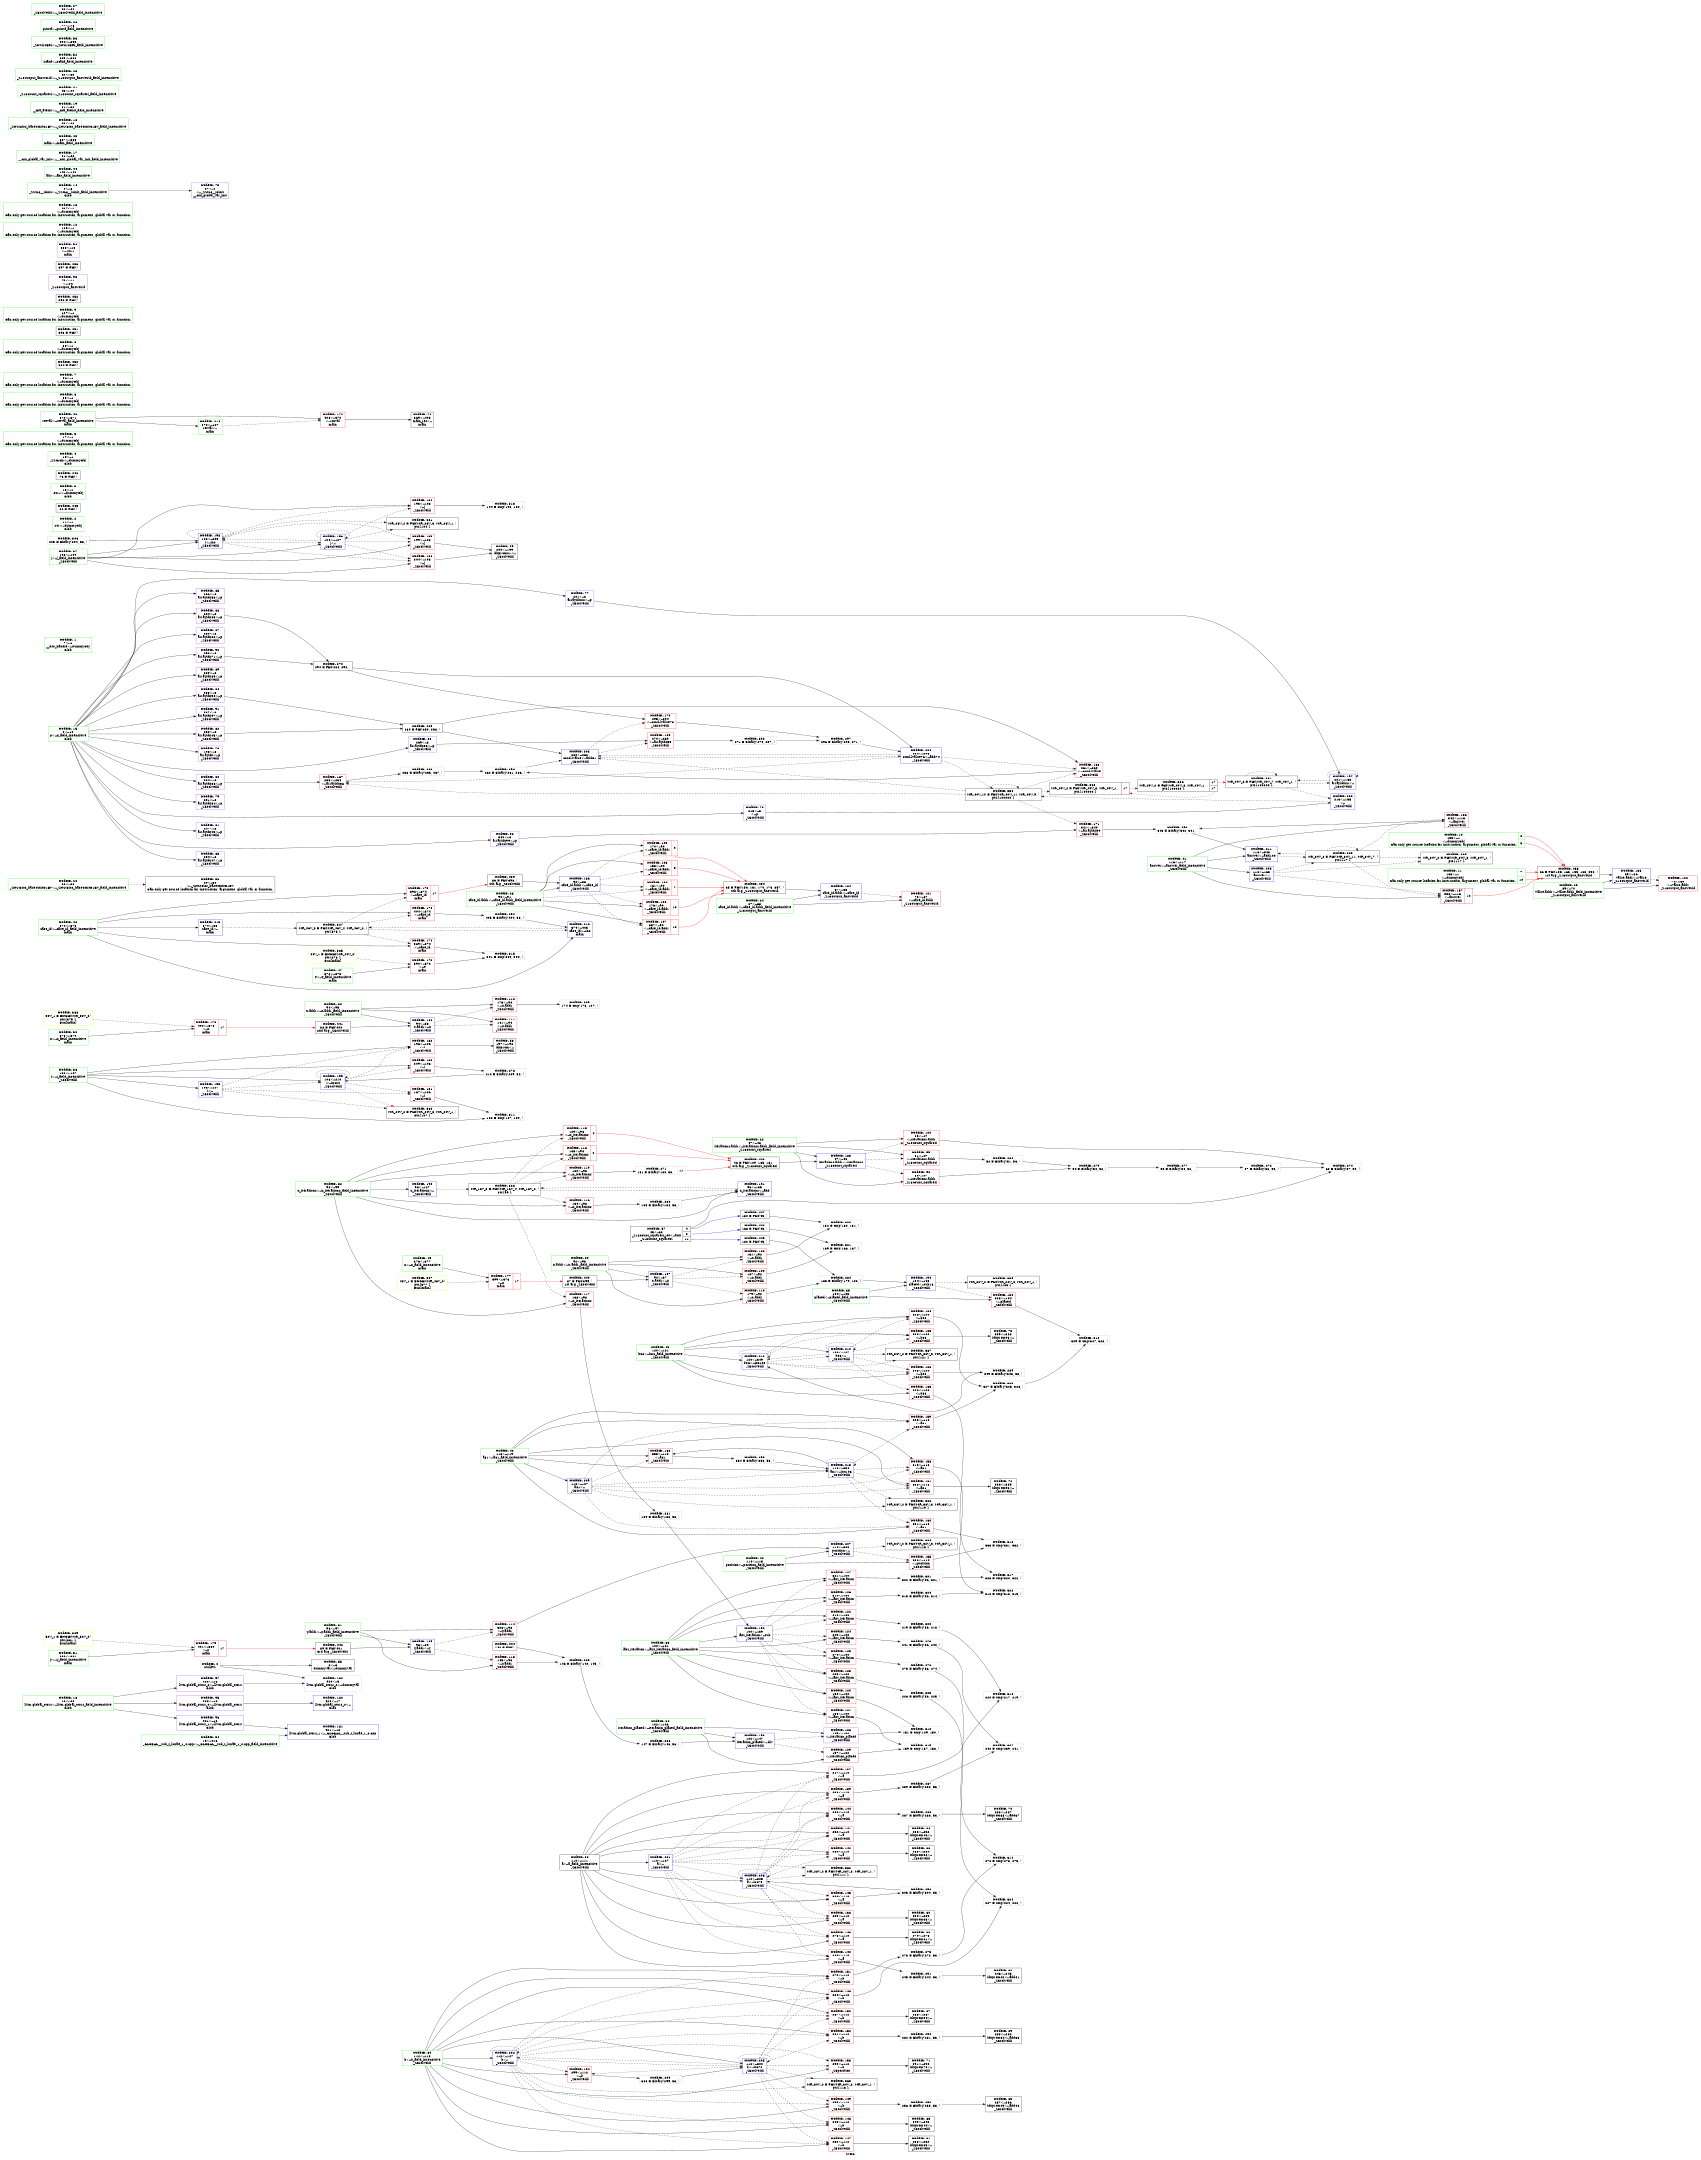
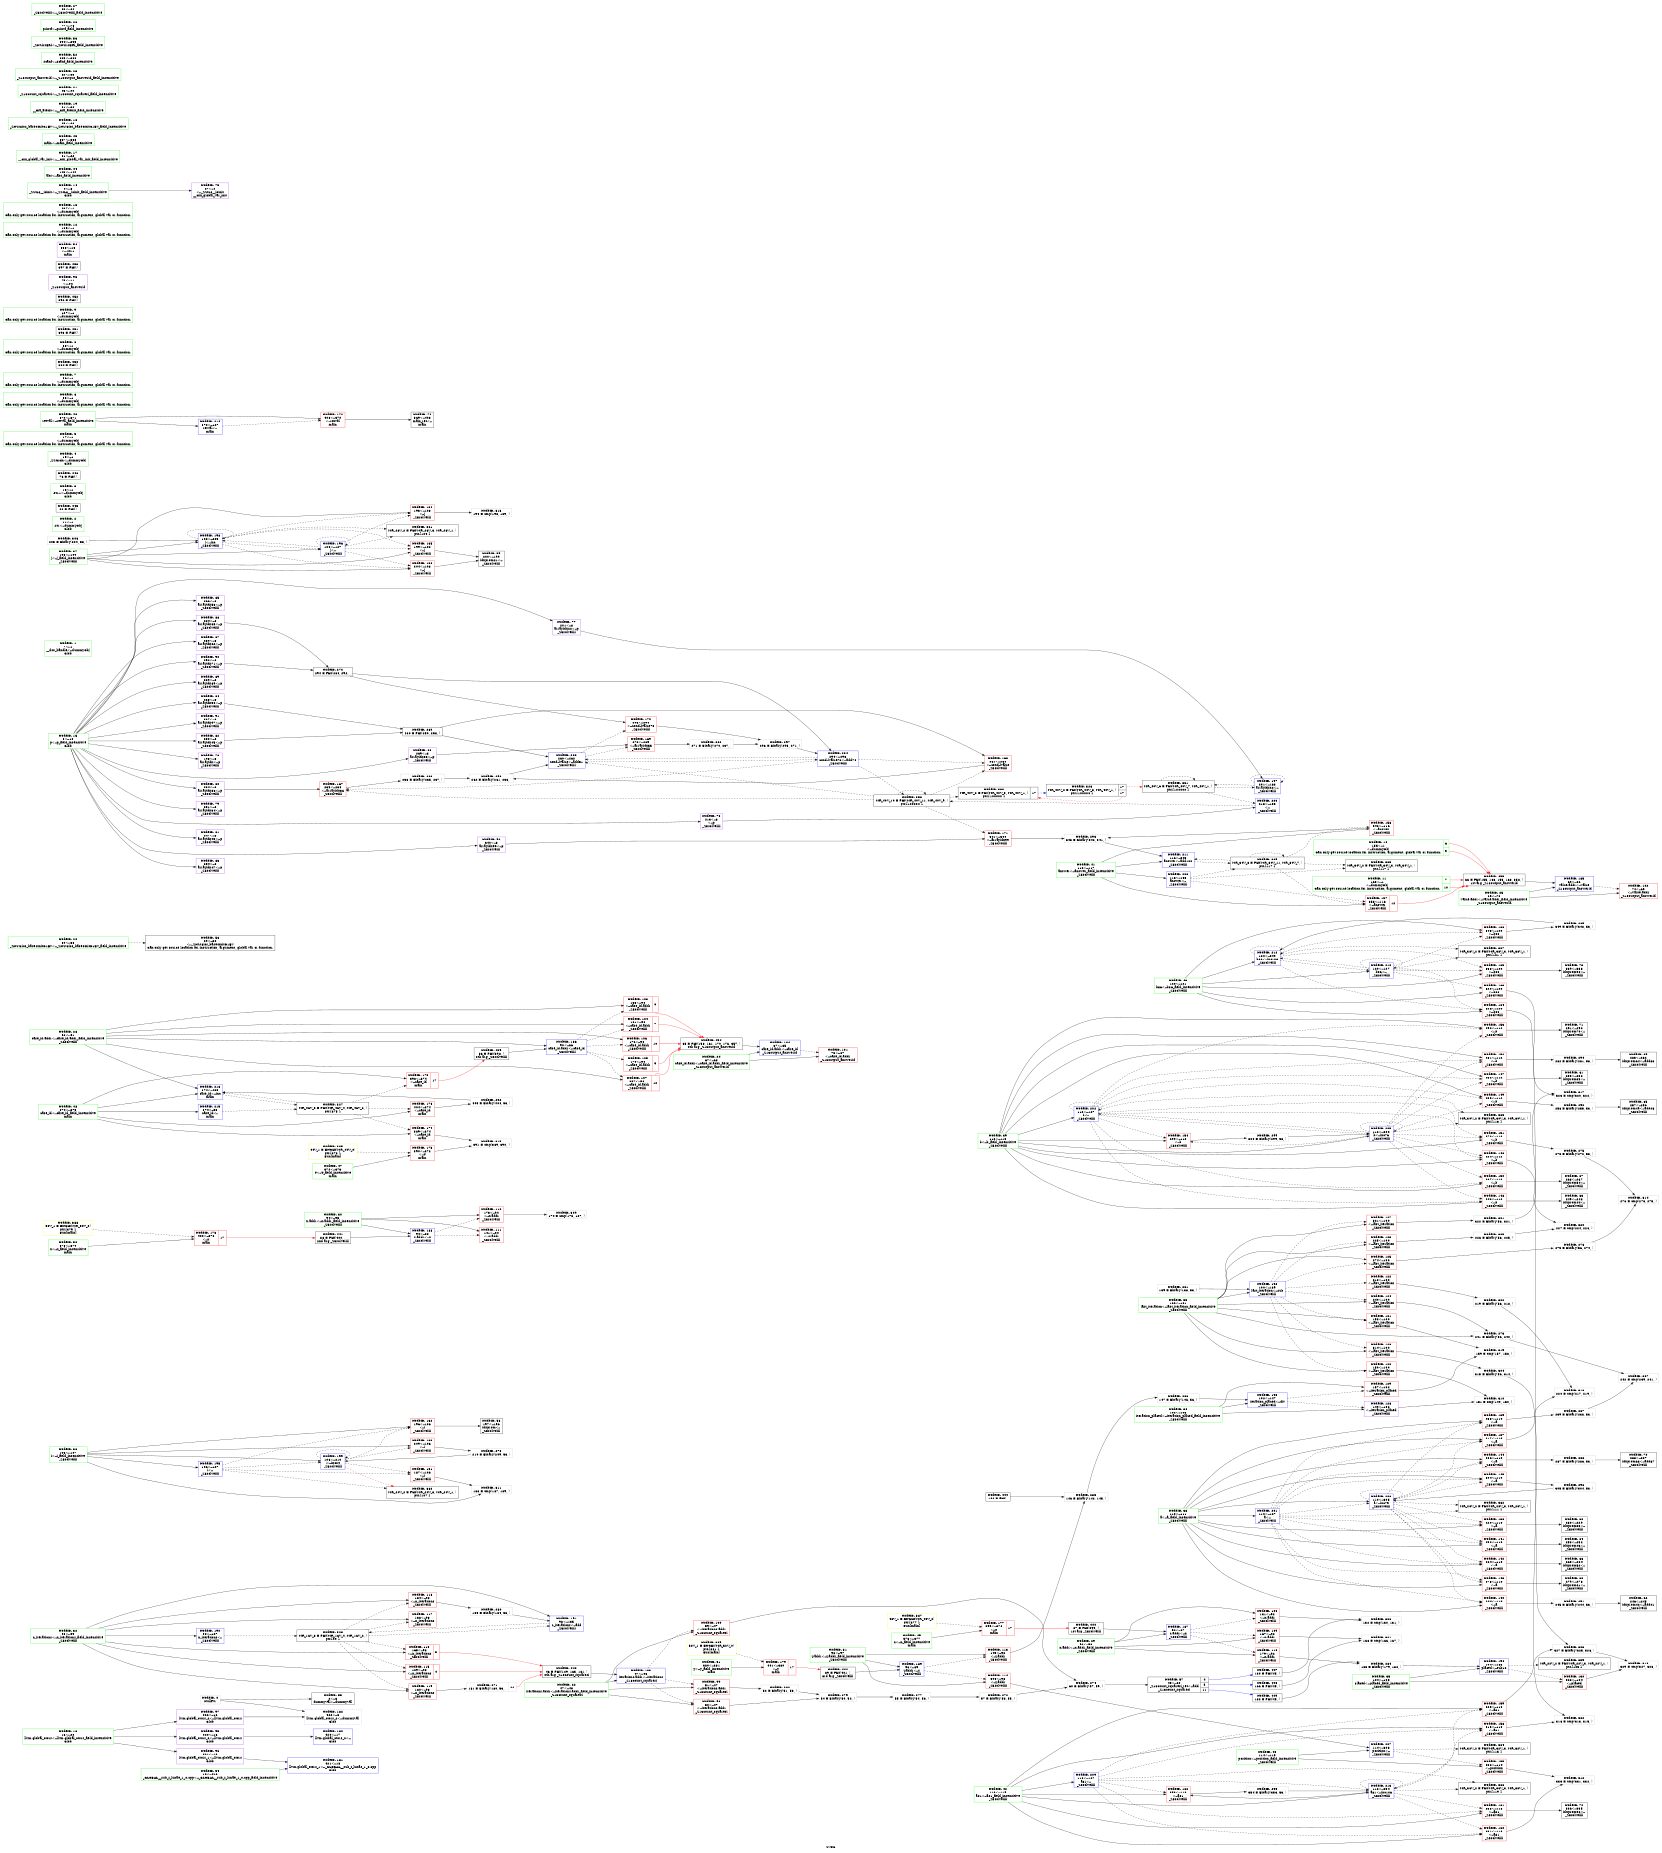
node "NodeID: 214": color green -> blue
edge "NodeID: 28" -> "NodeID: 105": now "NodeID: 28" -> "NodeID: 216"
edge "NodeID: 28" -> "NodeID: 104": style dashed -> solid
edge "NodeID: 57" -> "NodeID: 274": reversed
node "NodeID: 321": text "169 = cmp(166, 167, )" -> "168 = cmp(166, 167, )"
edge "NodeID: 117" -> "NodeID: 281": removed
edge "NodeID: 33" -> "NodeID: 122": now "NodeID: 33" -> "NodeID: 273"
node "NodeID: 38": color black -> green
node "NodeID: 153": text "_Z5position" -> "_Z5solveiiii"
